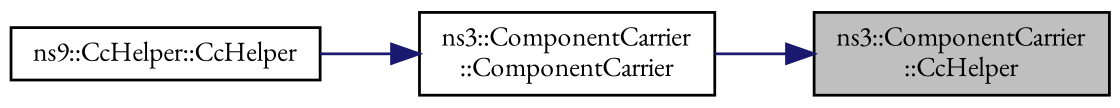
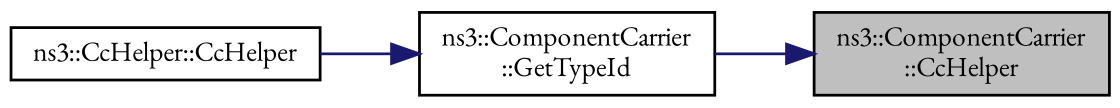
node "ns9::CcHelper::CcHelper": label "ns9::CcHelper::CcHelper" -> "ns3::CcHelper::CcHelper"
node "ns3::ComponentCarrier ::ComponentCarrier": label "ns3::ComponentCarrier ::ComponentCarrier" -> "ns3::ComponentCarrier ::GetTypeId"
